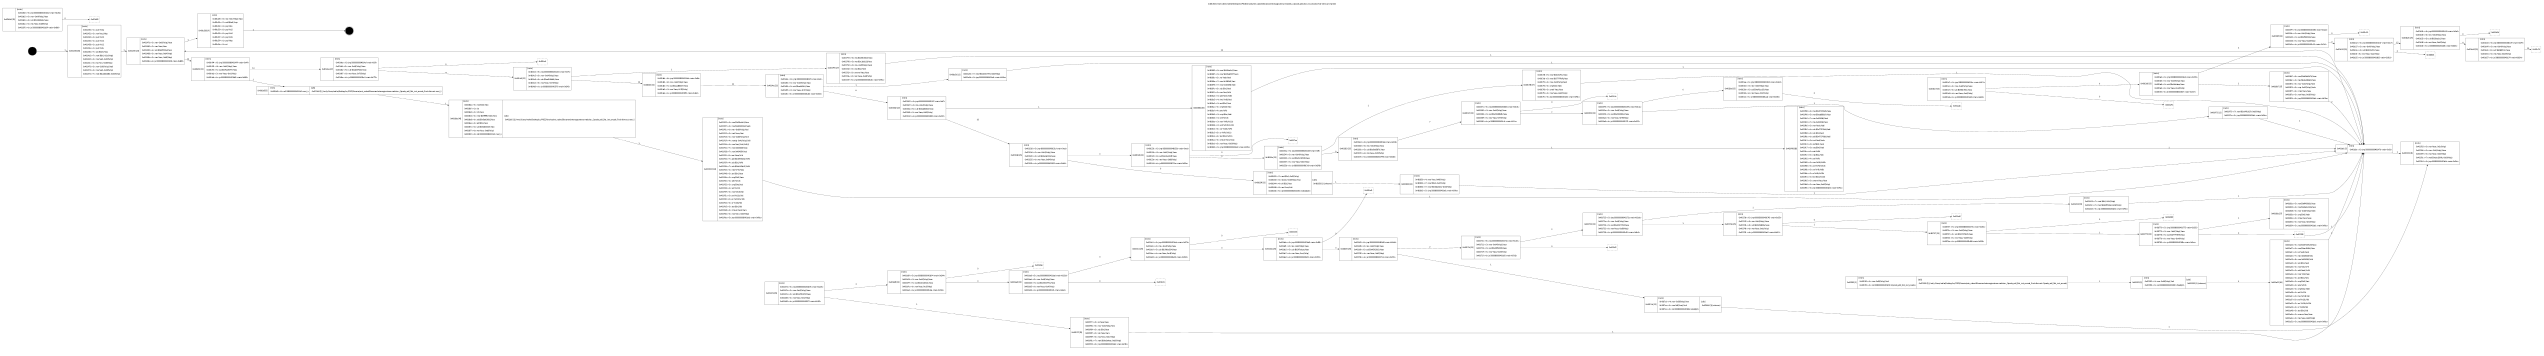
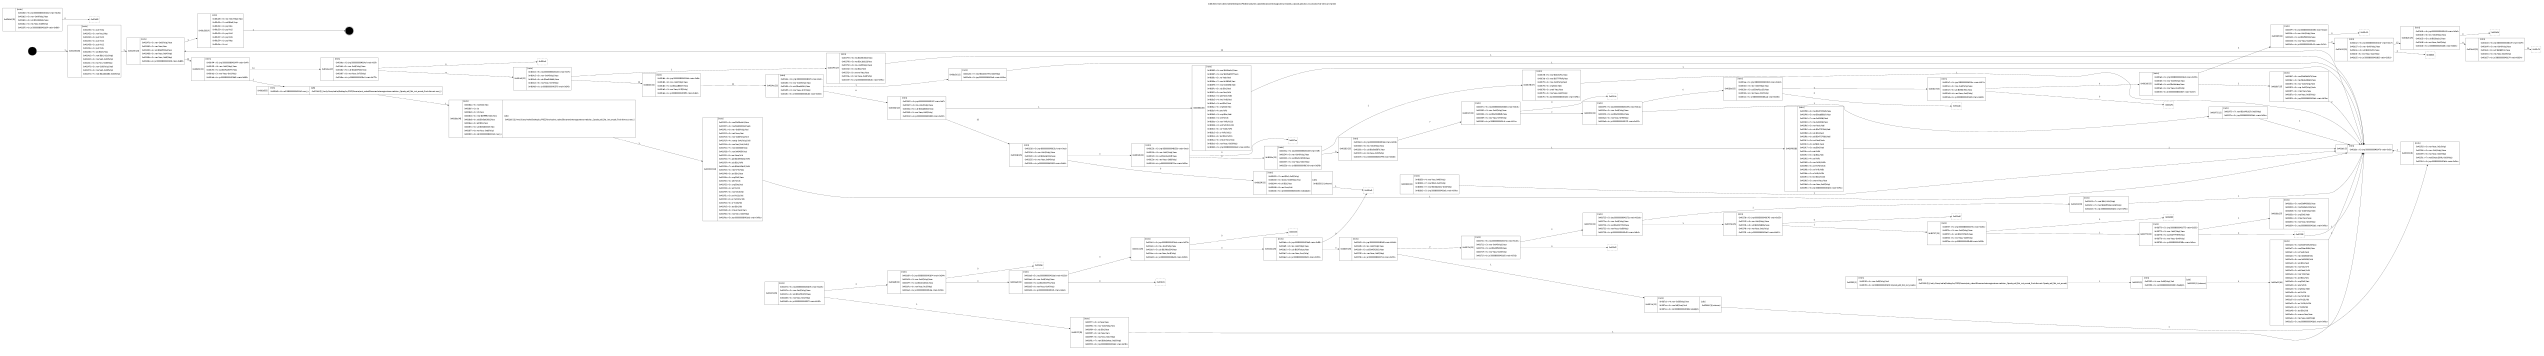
edge "0x4015ae [25]" -> "0x4015c7 [25]": added, label "6"
edge "0x401e0c [5]" -> "0x4017d3 [21]": reversed
edge "0x401839 [23]" -> "0x401850 [23]": now "0x401839 [23]" -> "0x401bd1"
